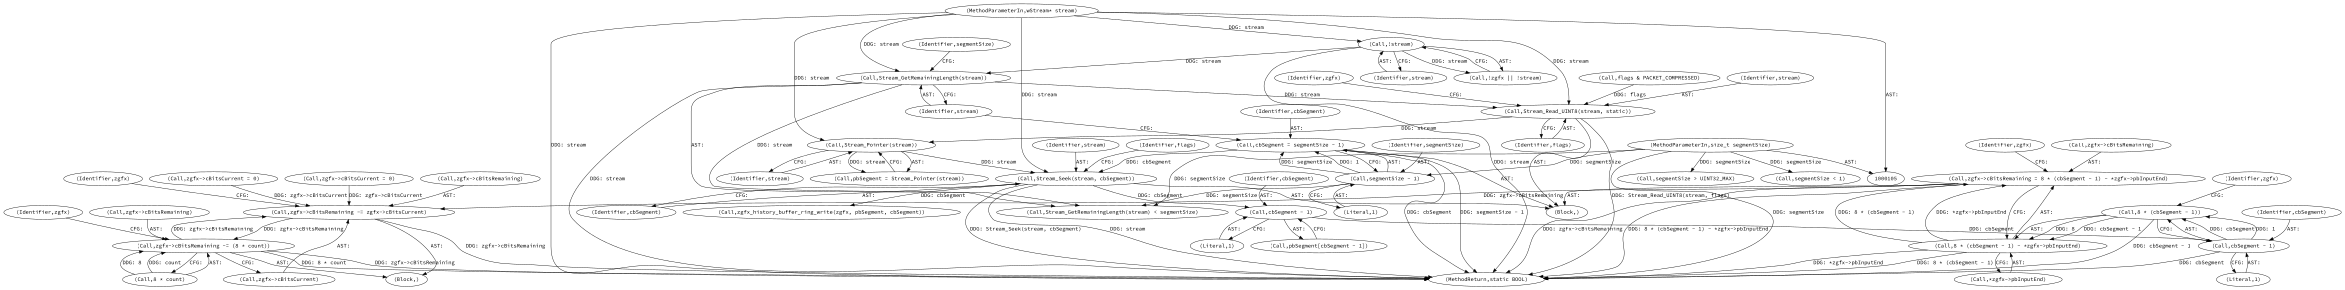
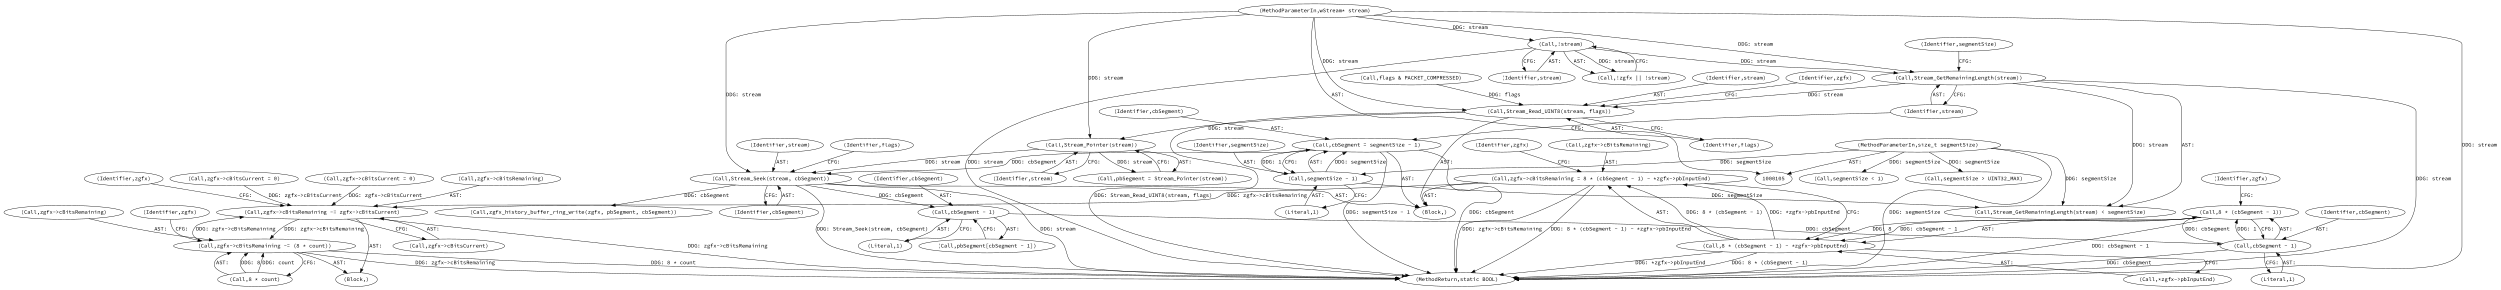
node "(Call,Stream_Read_UINT8(stream, static))": label "(Call,Stream_Read_UINT8(stream, static))" -> "(Call,Stream_Read_UINT8(stream, flags))"
edge "(Call,zgfx->cBitsRemaining -= (8 * count))" -> "(Call,zgfx->cBitsCurrent)": now "(Call,zgfx->cBitsRemaining -= zgfx->cBitsCurrent)" -> "(Call,zgfx->cBitsCurrent)"
